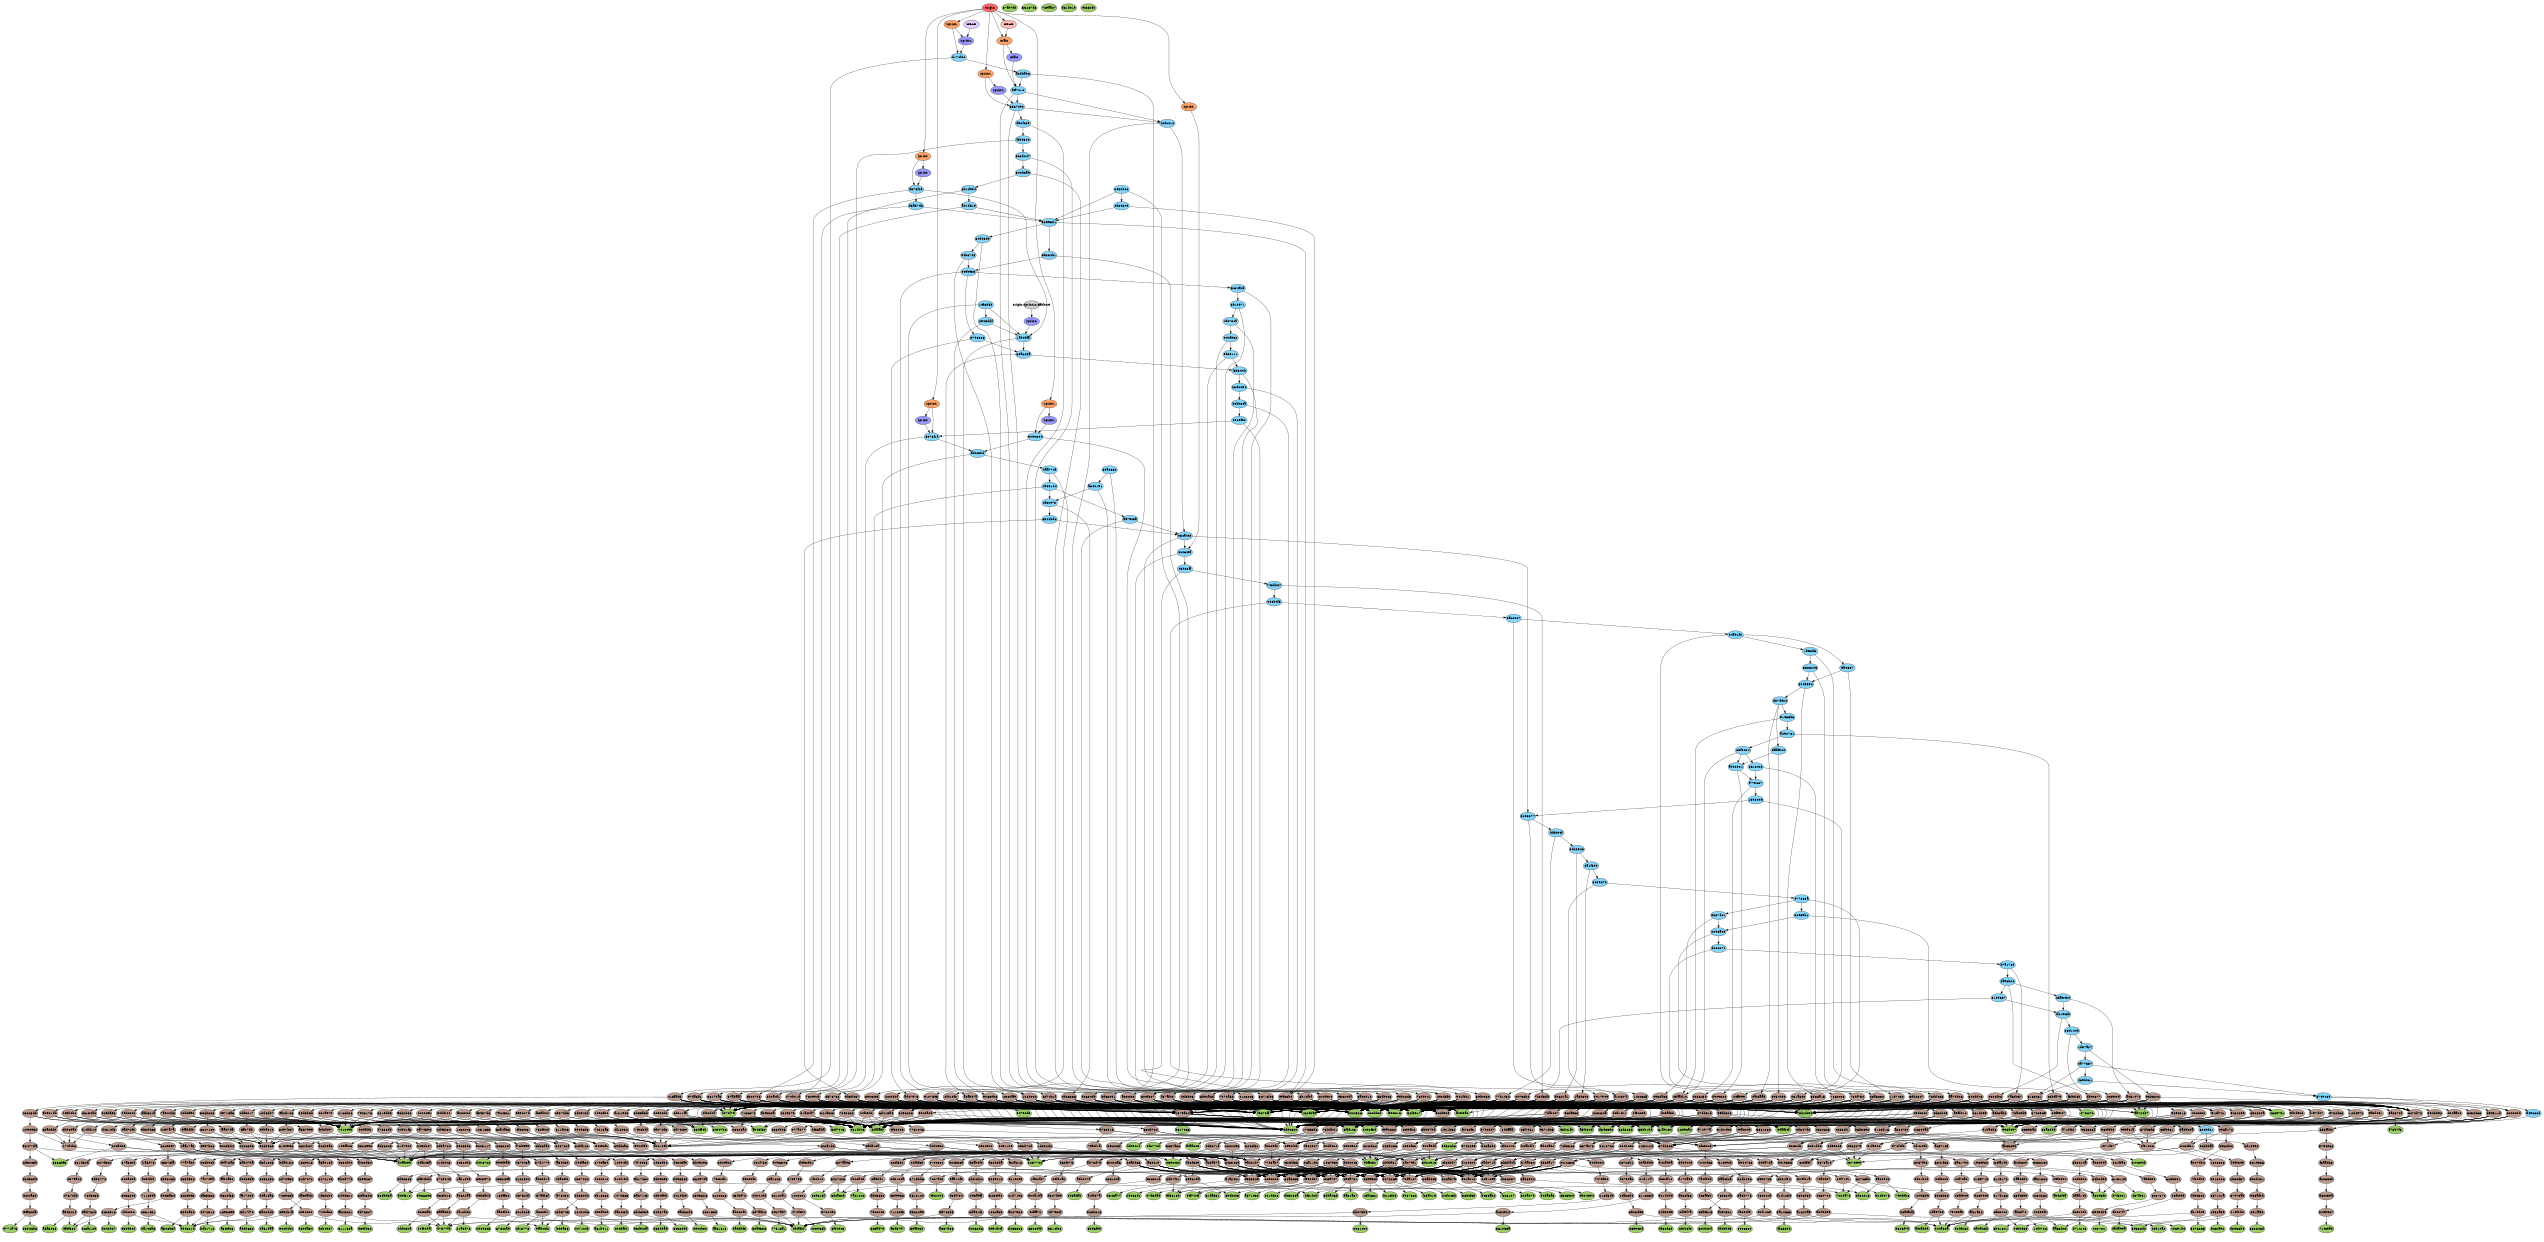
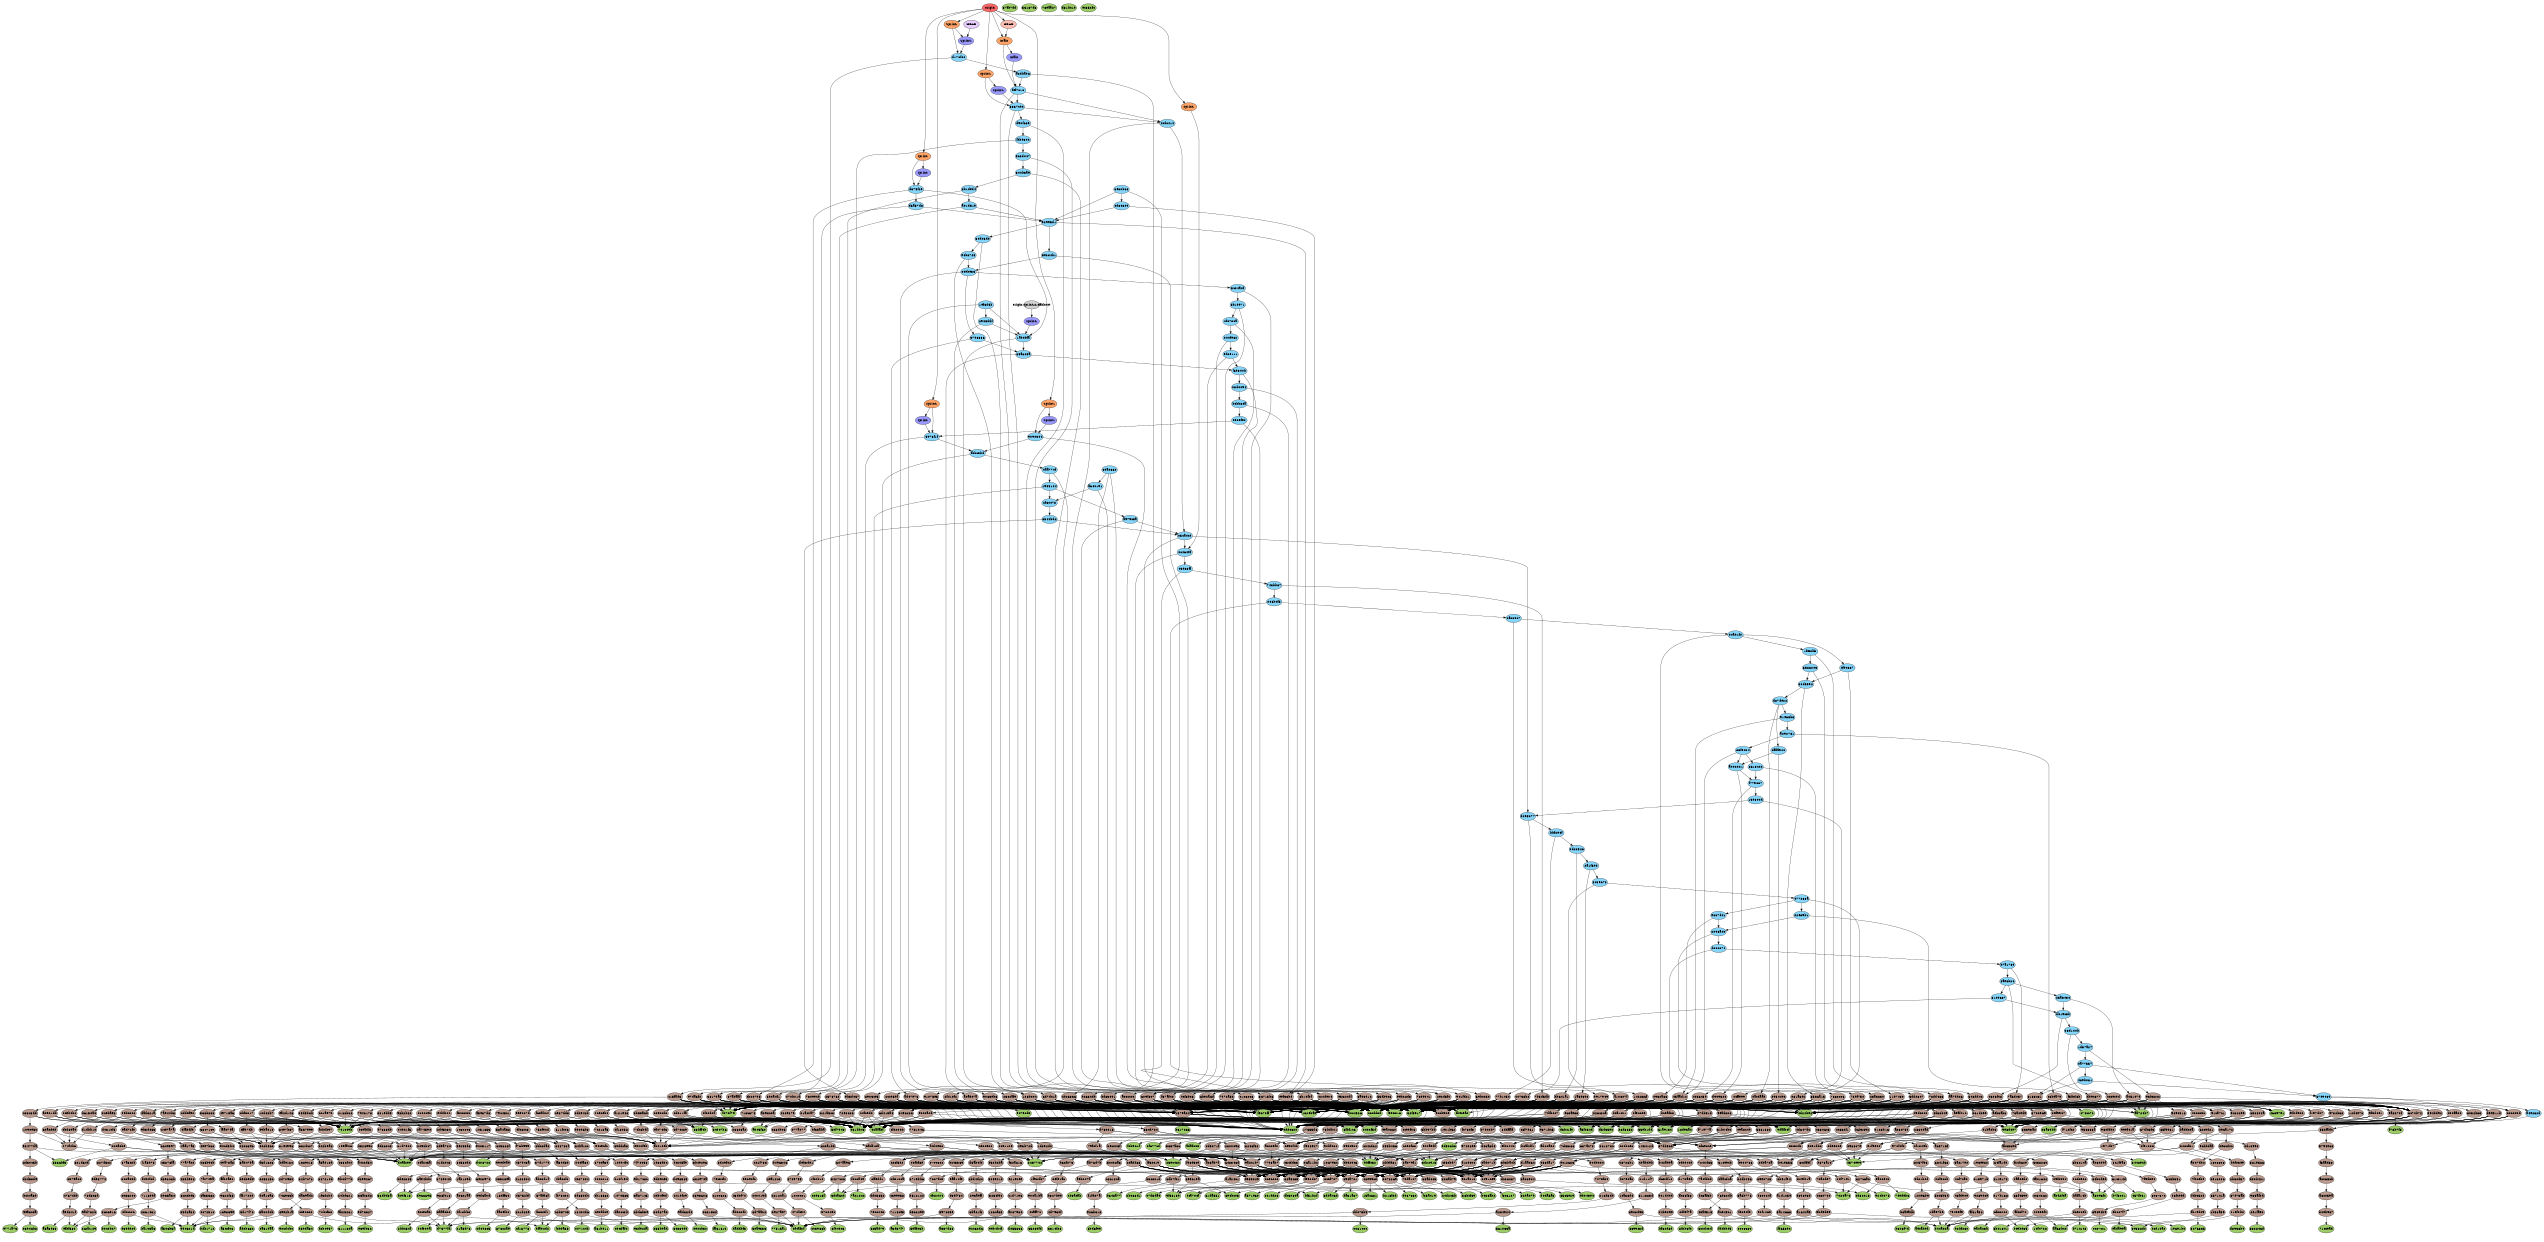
edge "2f8c478" -> "cb26836": now "69a0660" -> "cb26836"
edge "44738b2" -> "a945f60": now "a093c0a" -> "a945f60"
edge "34e6233" -> "42afabf": removed
node "62ced21": fillcolor #85d5fa -> #bc9b8f
node "e230fe2": removed
